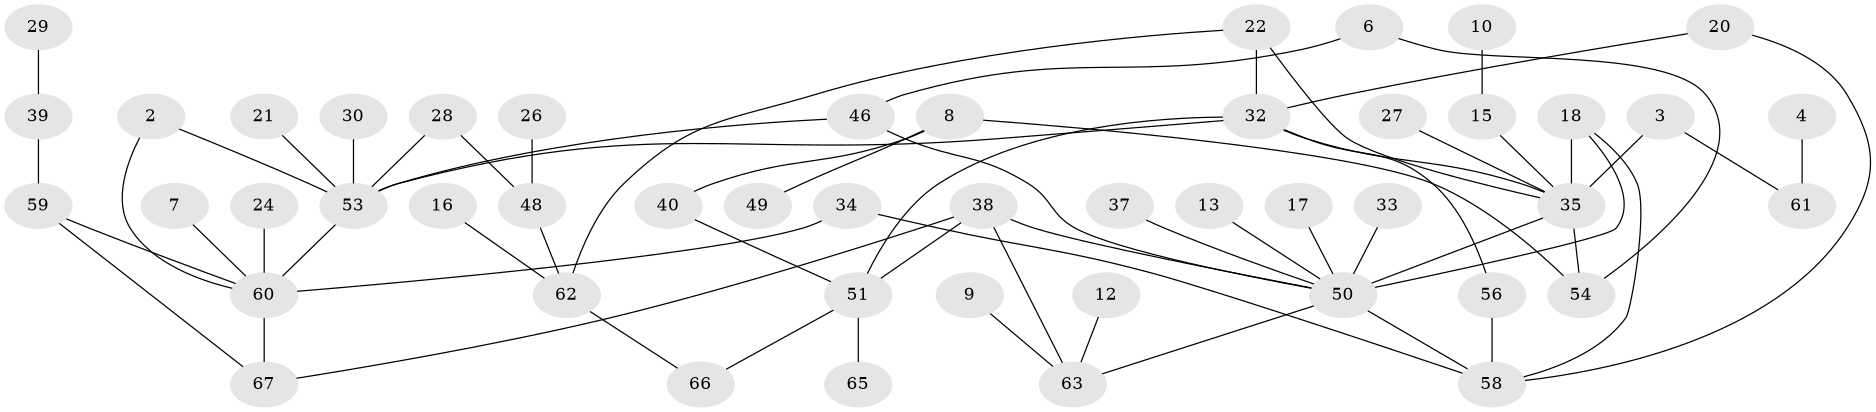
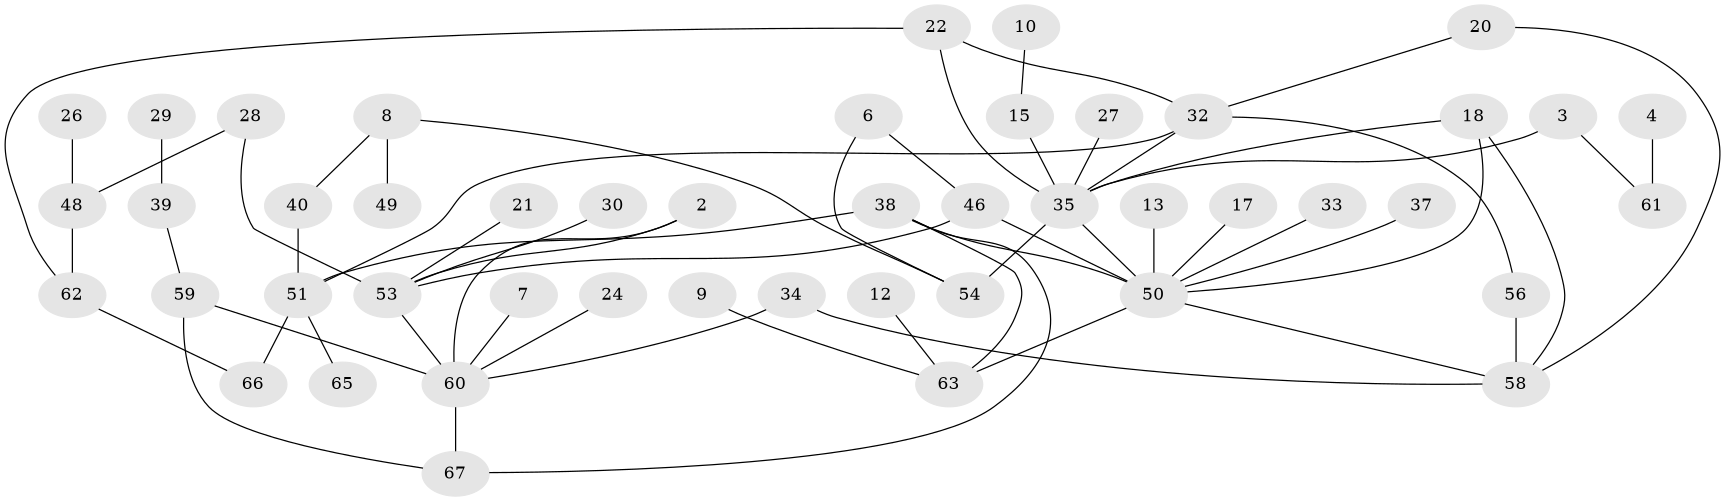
edge "32" -- "53": removed
node "16": removed
